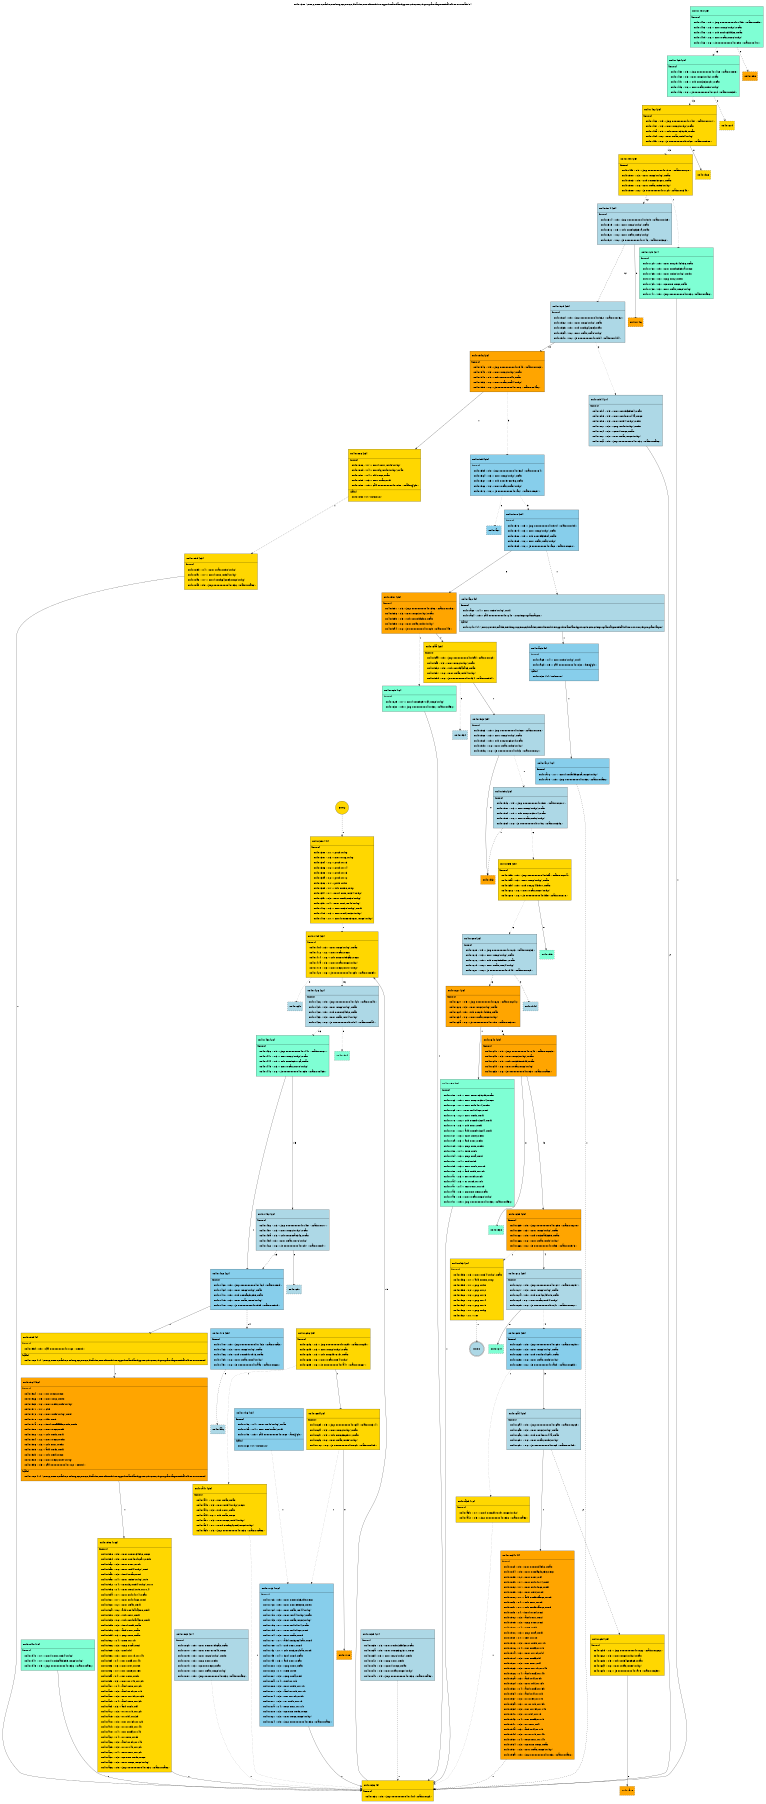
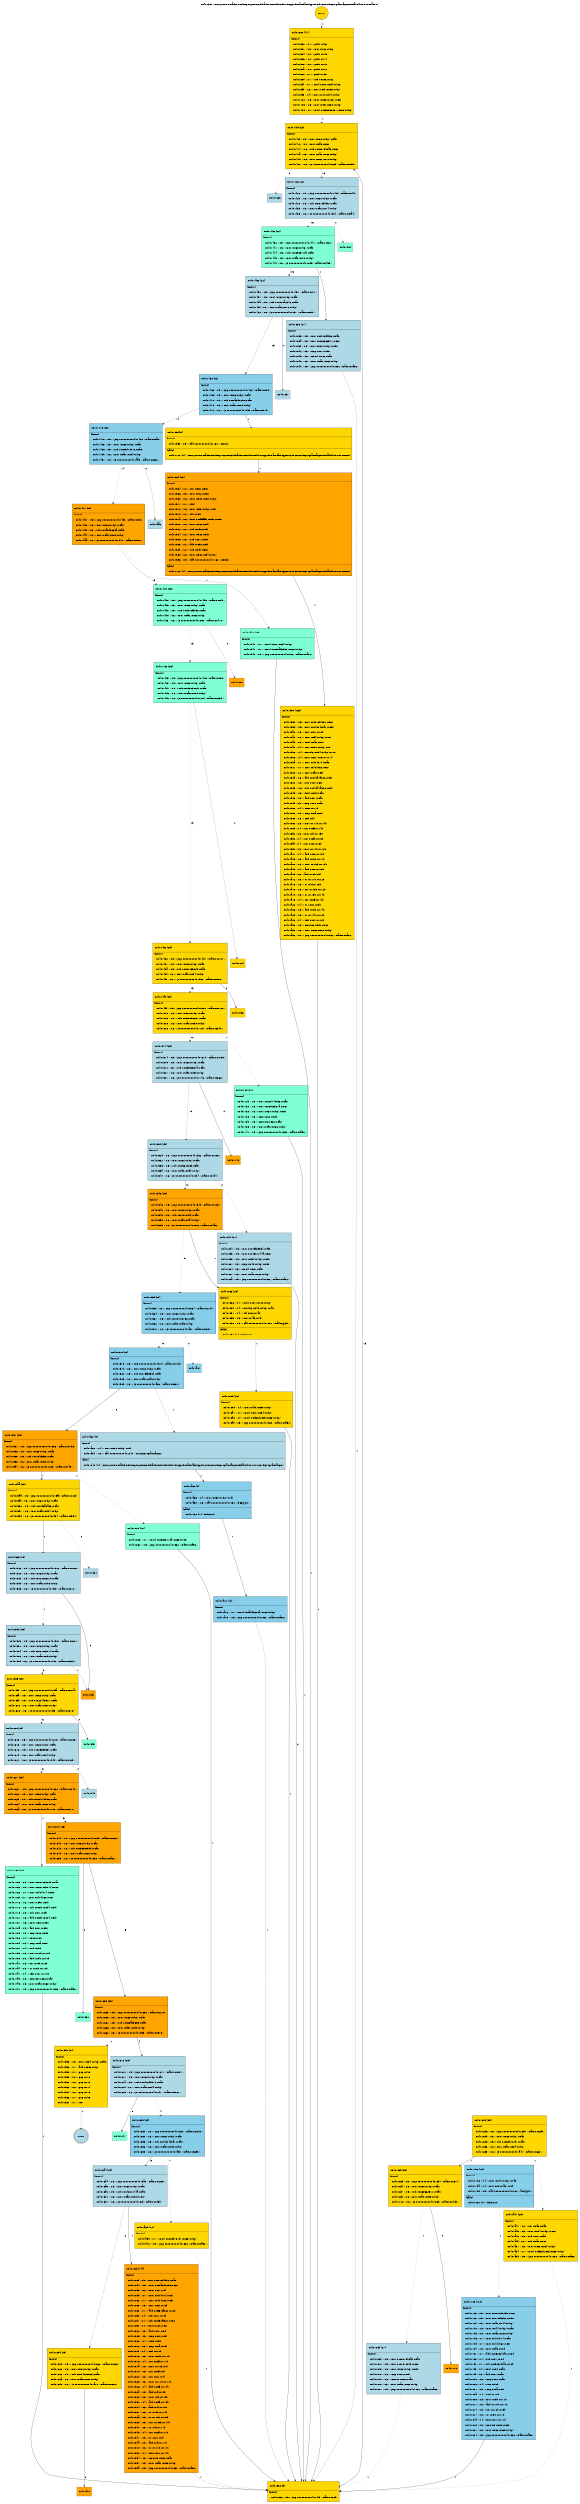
node "0x401497 [25]": added
edge "0x40143c [22]" -> "0x401468 [22]": now "0x40143c [22]" -> "0x401835 [27]"
edge "0x4016ef [25]" -> "0x4017c3 [102]": now "0x4016ef [25]" -> "0x40186b [27]"
